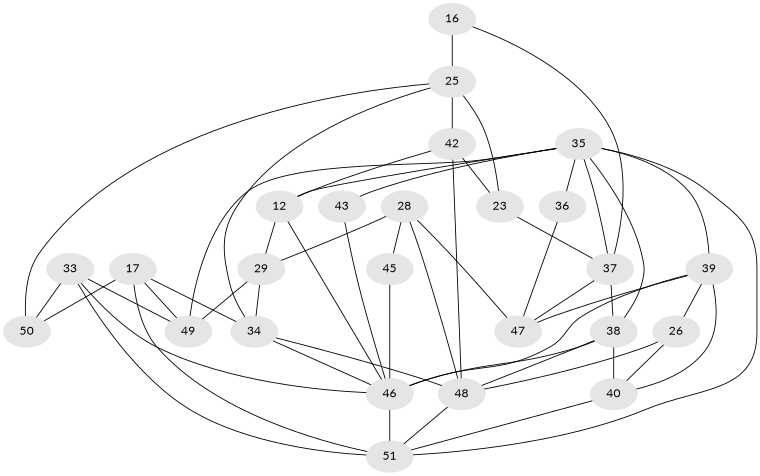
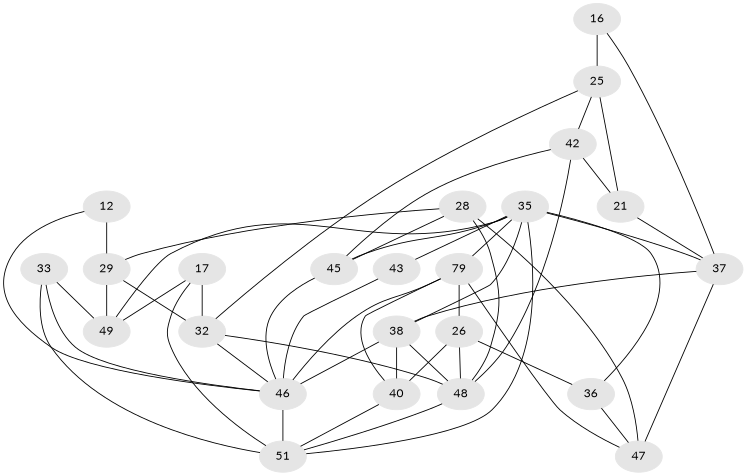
edge "35" -- "12": now "35" -- "45"
edge "42" -- "12": now "42" -- "45"
node "23": label "23" -> "21"
node "39": label "39" -> "79"
node "50": removed
node "34": label "34" -> "32"
edge "26" -- "36": added
